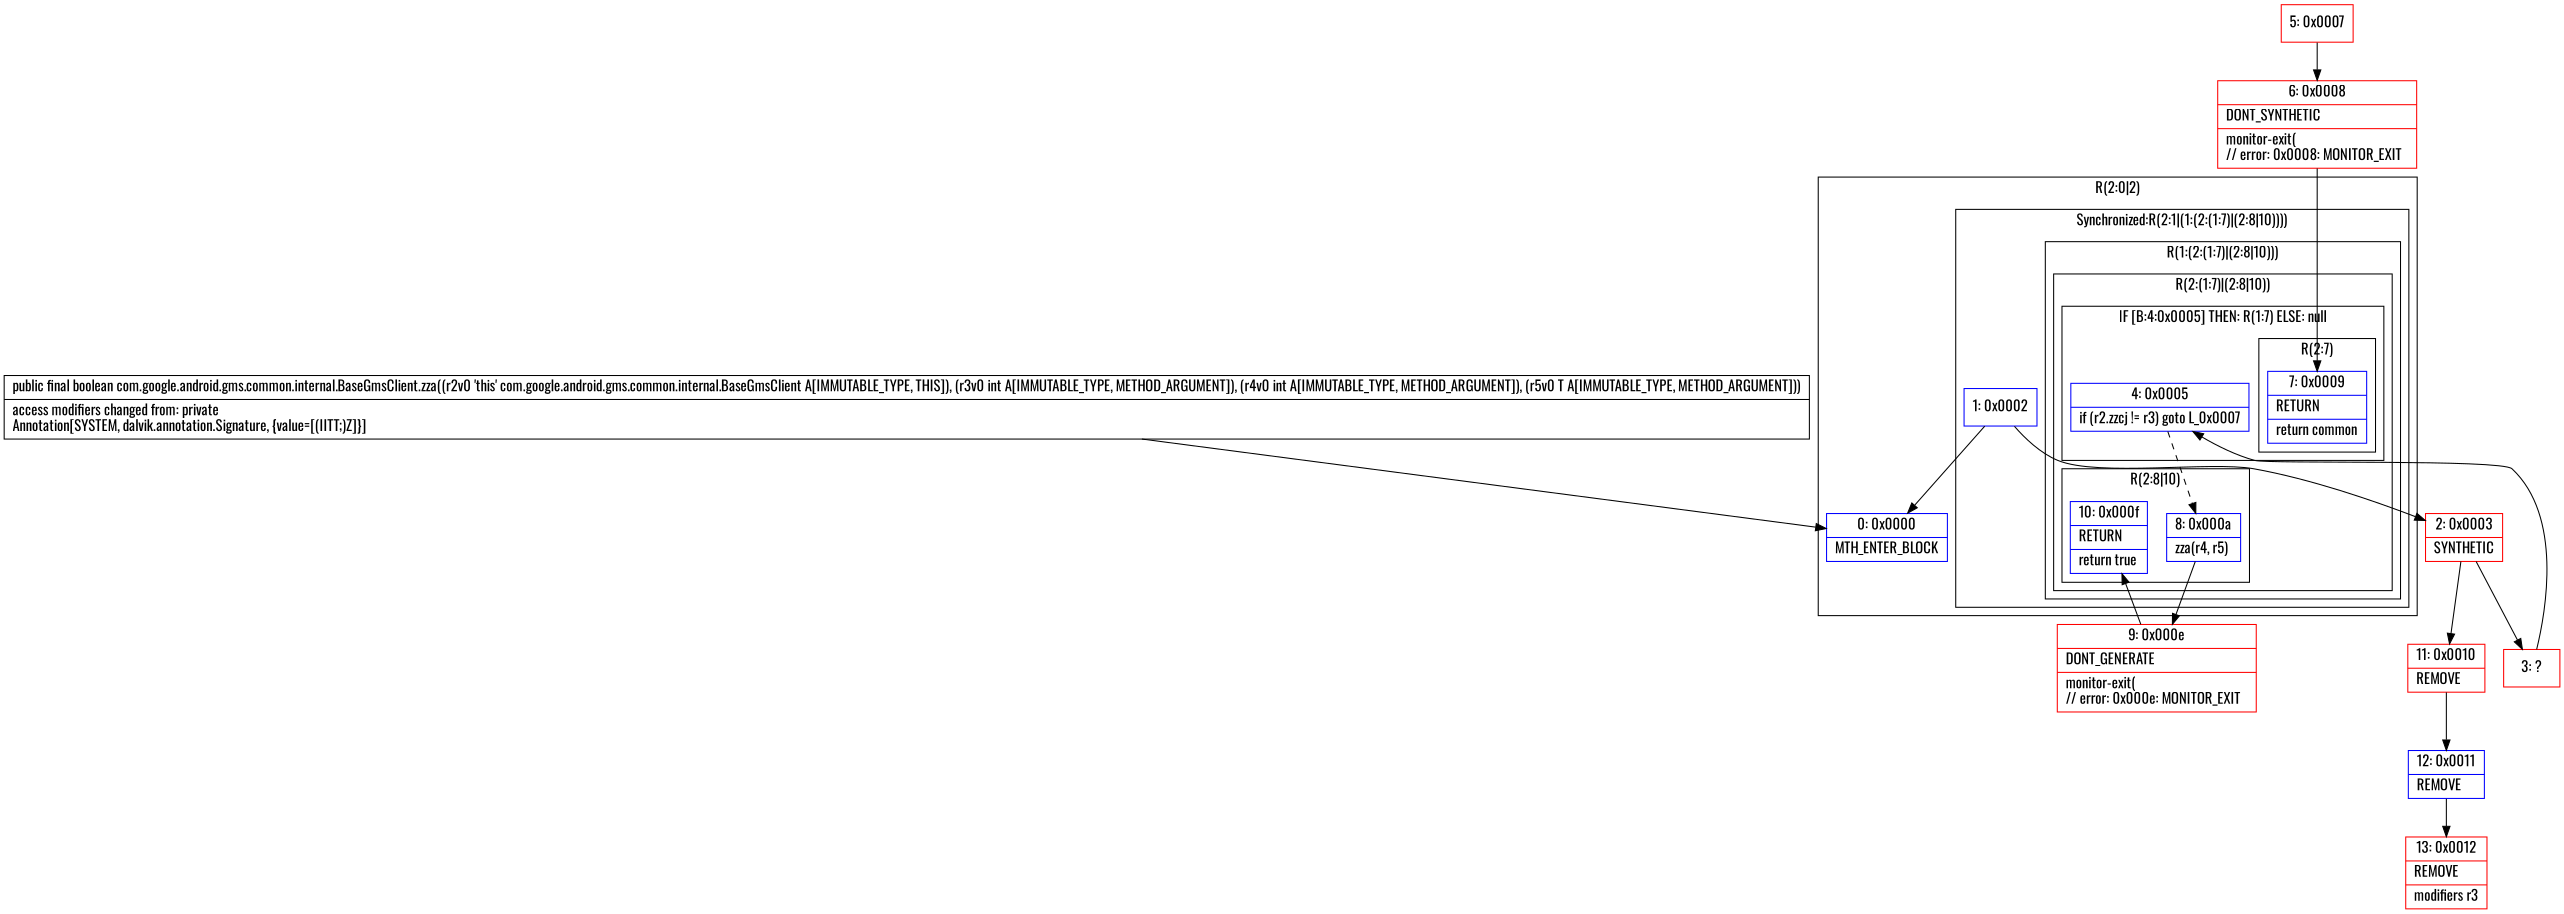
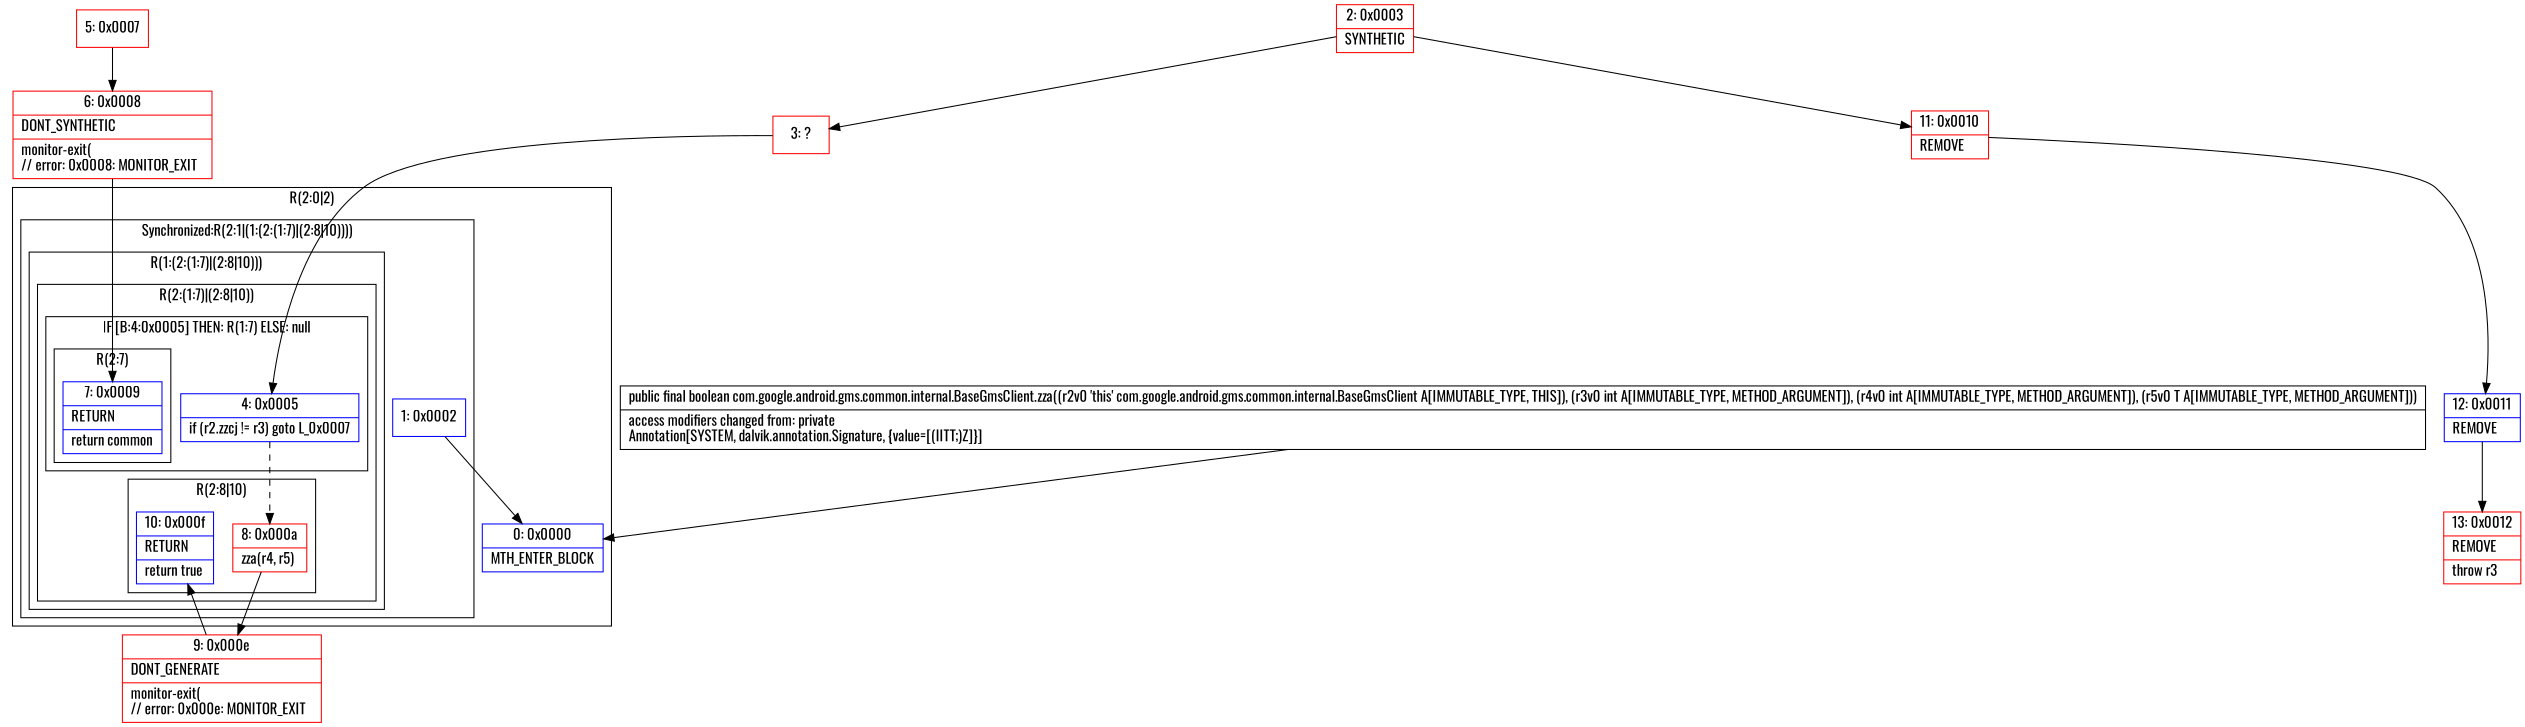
edge "1: 0x0002" -> "2: 0x0003": removed
node "8: 0x000a": color blue -> red
node "13: 0x0012": text "modifiers r3" -> "throw r3"
